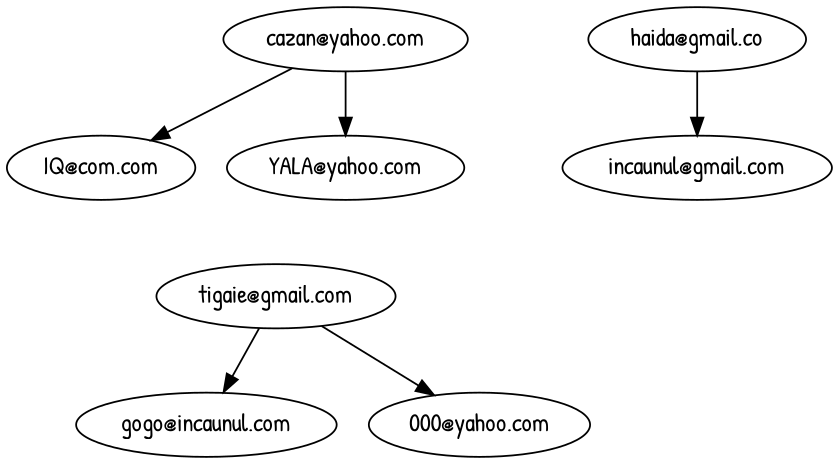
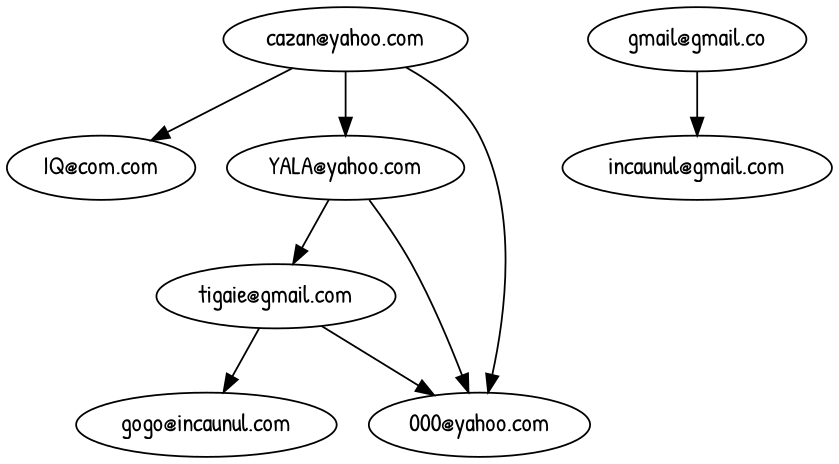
node "haida@gmail.co": label "haida@gmail.co" -> "gmail@gmail.co"
edge "cazan@yahoo.com" -> "000@yahoo.com": added
edge "YALA@yahoo.com" -> "tigaie@gmail.com": added
edge "YALA@yahoo.com" -> "000@yahoo.com": added
